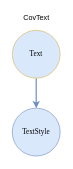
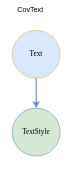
node "CovText": moved (36, 18) -> (30, 9)
node "TextStyle": fillcolor #dae8fc -> #d5e8d4
